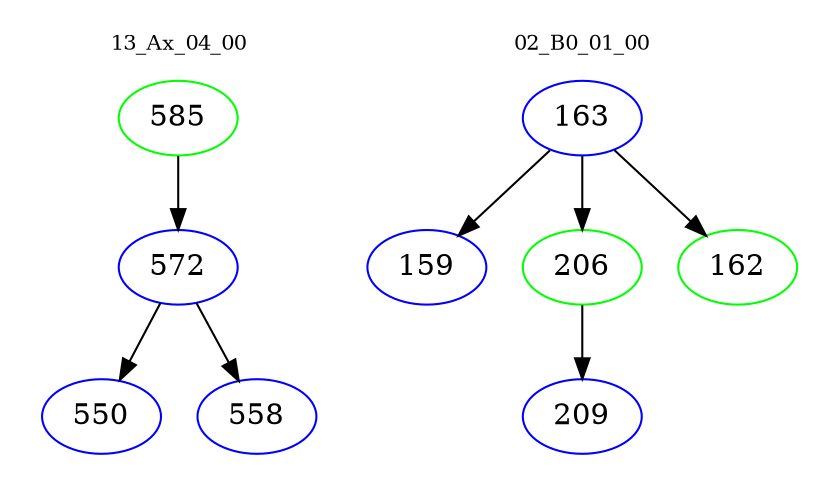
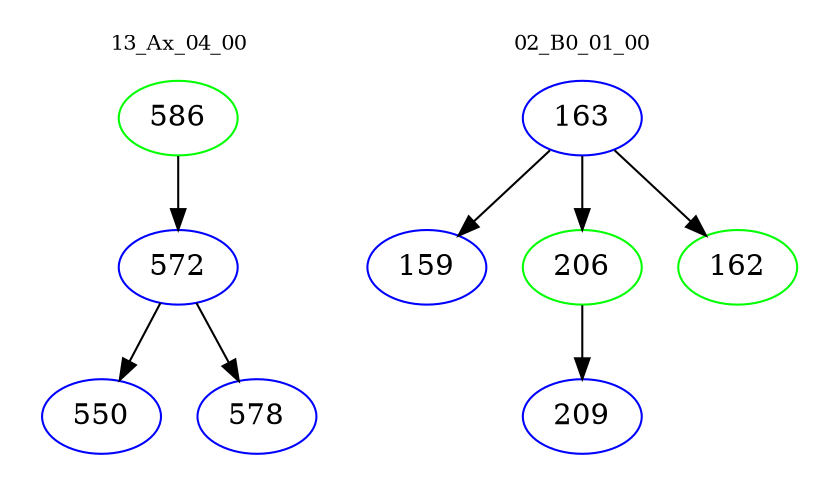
node "585": label "585" -> "586"
node "558": label "558" -> "578"
